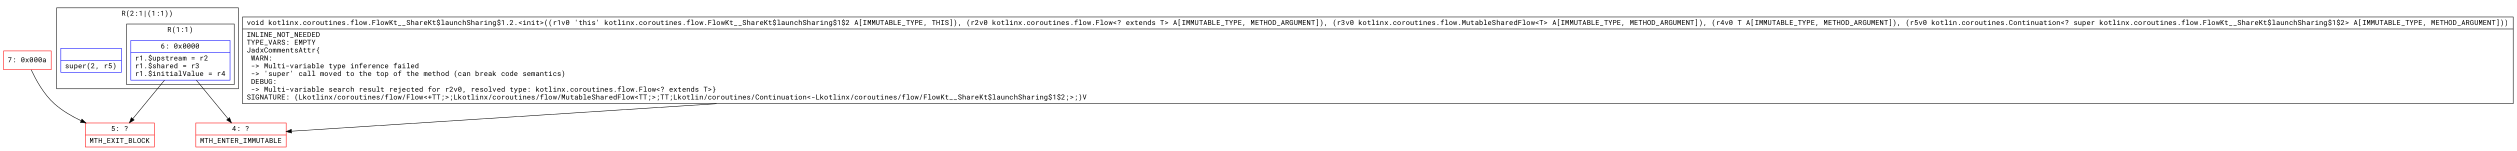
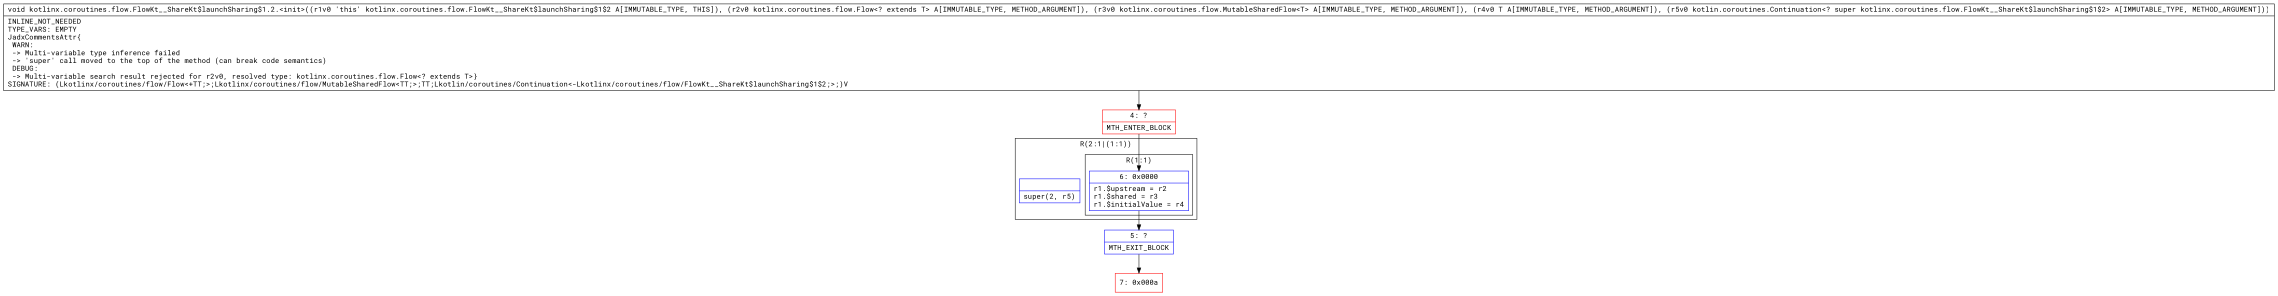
edge "6: 0x0000" -> "4: ?": reversed
edge "7: 0x000a" -> "5: ?": reversed
node "5: ?": color red -> blue
node "4: ?": text "MTH_ENTER_IMMUTABLE" -> "MTH_ENTER_BLOCK"
